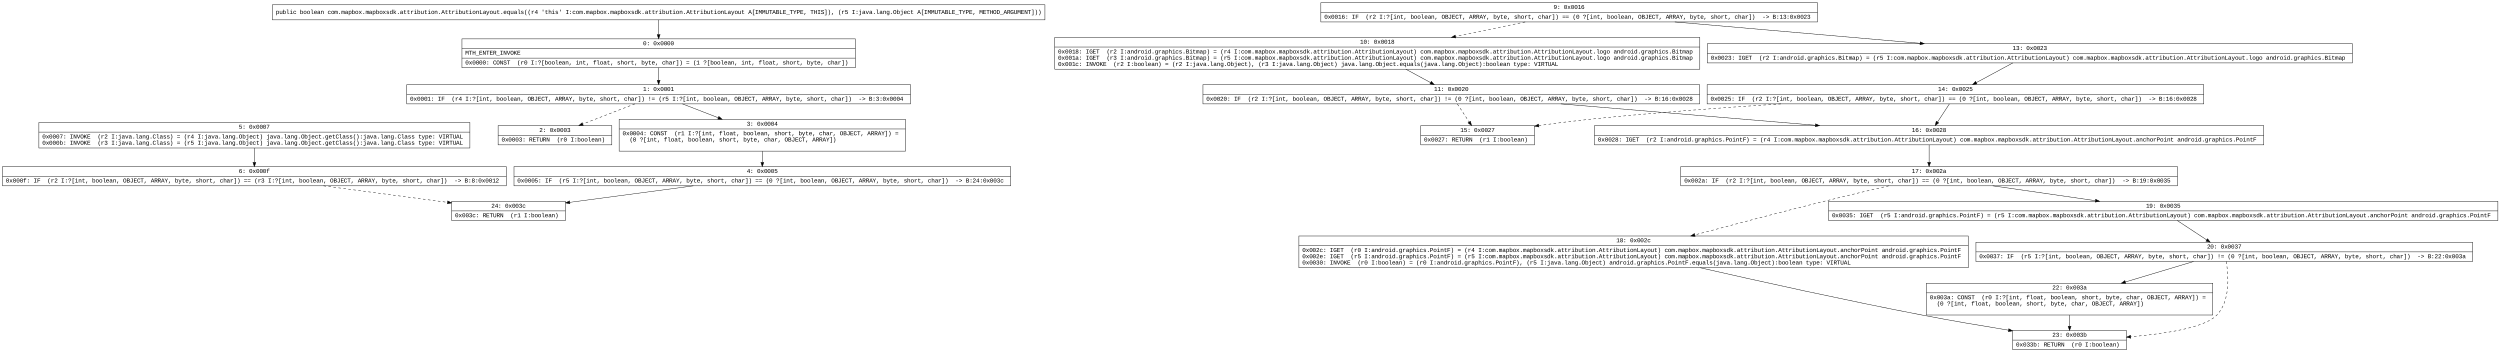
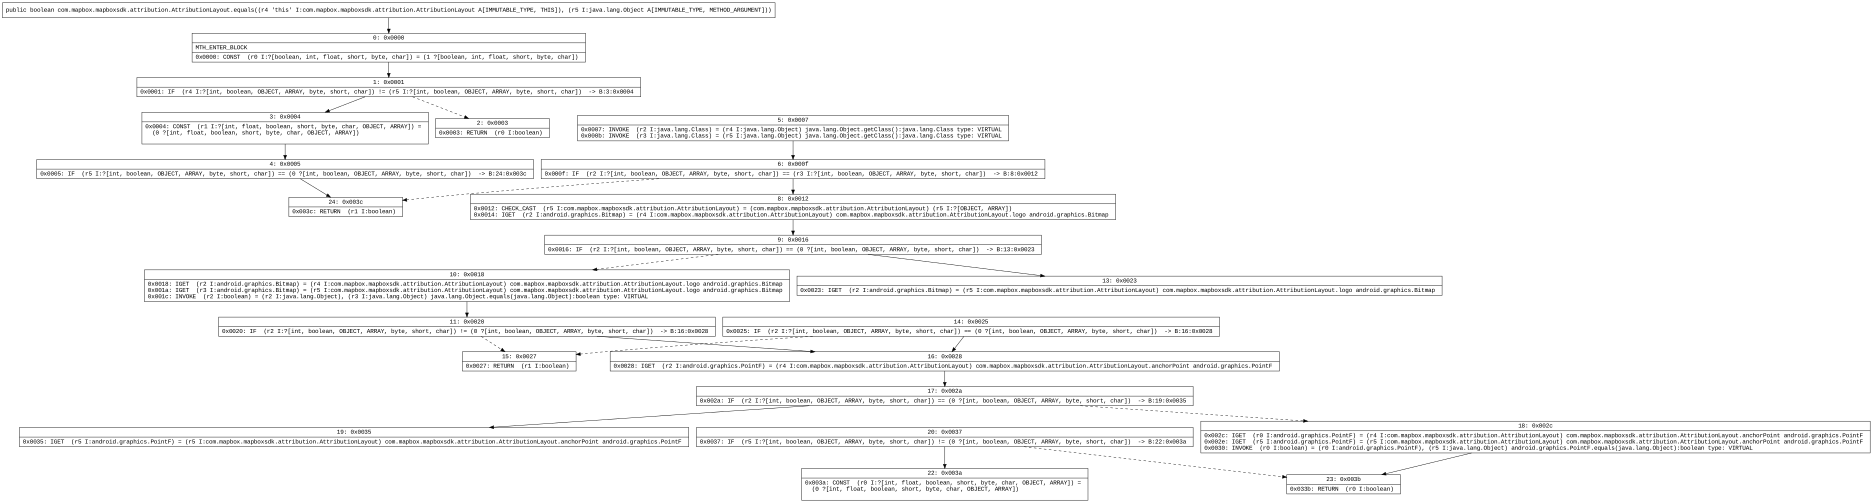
node "0: 0x0000": text "MTH_ENTER_INVOKE" -> "MTH_ENTER_BLOCK"
edge "13: 0x0023" -> "14: 0x0025": removed
node "8: 0x0012": added
edge "19: 0x0035" -> "20: 0x0037": removed
edge "22: 0x003a" -> "23: 0x003b": removed
